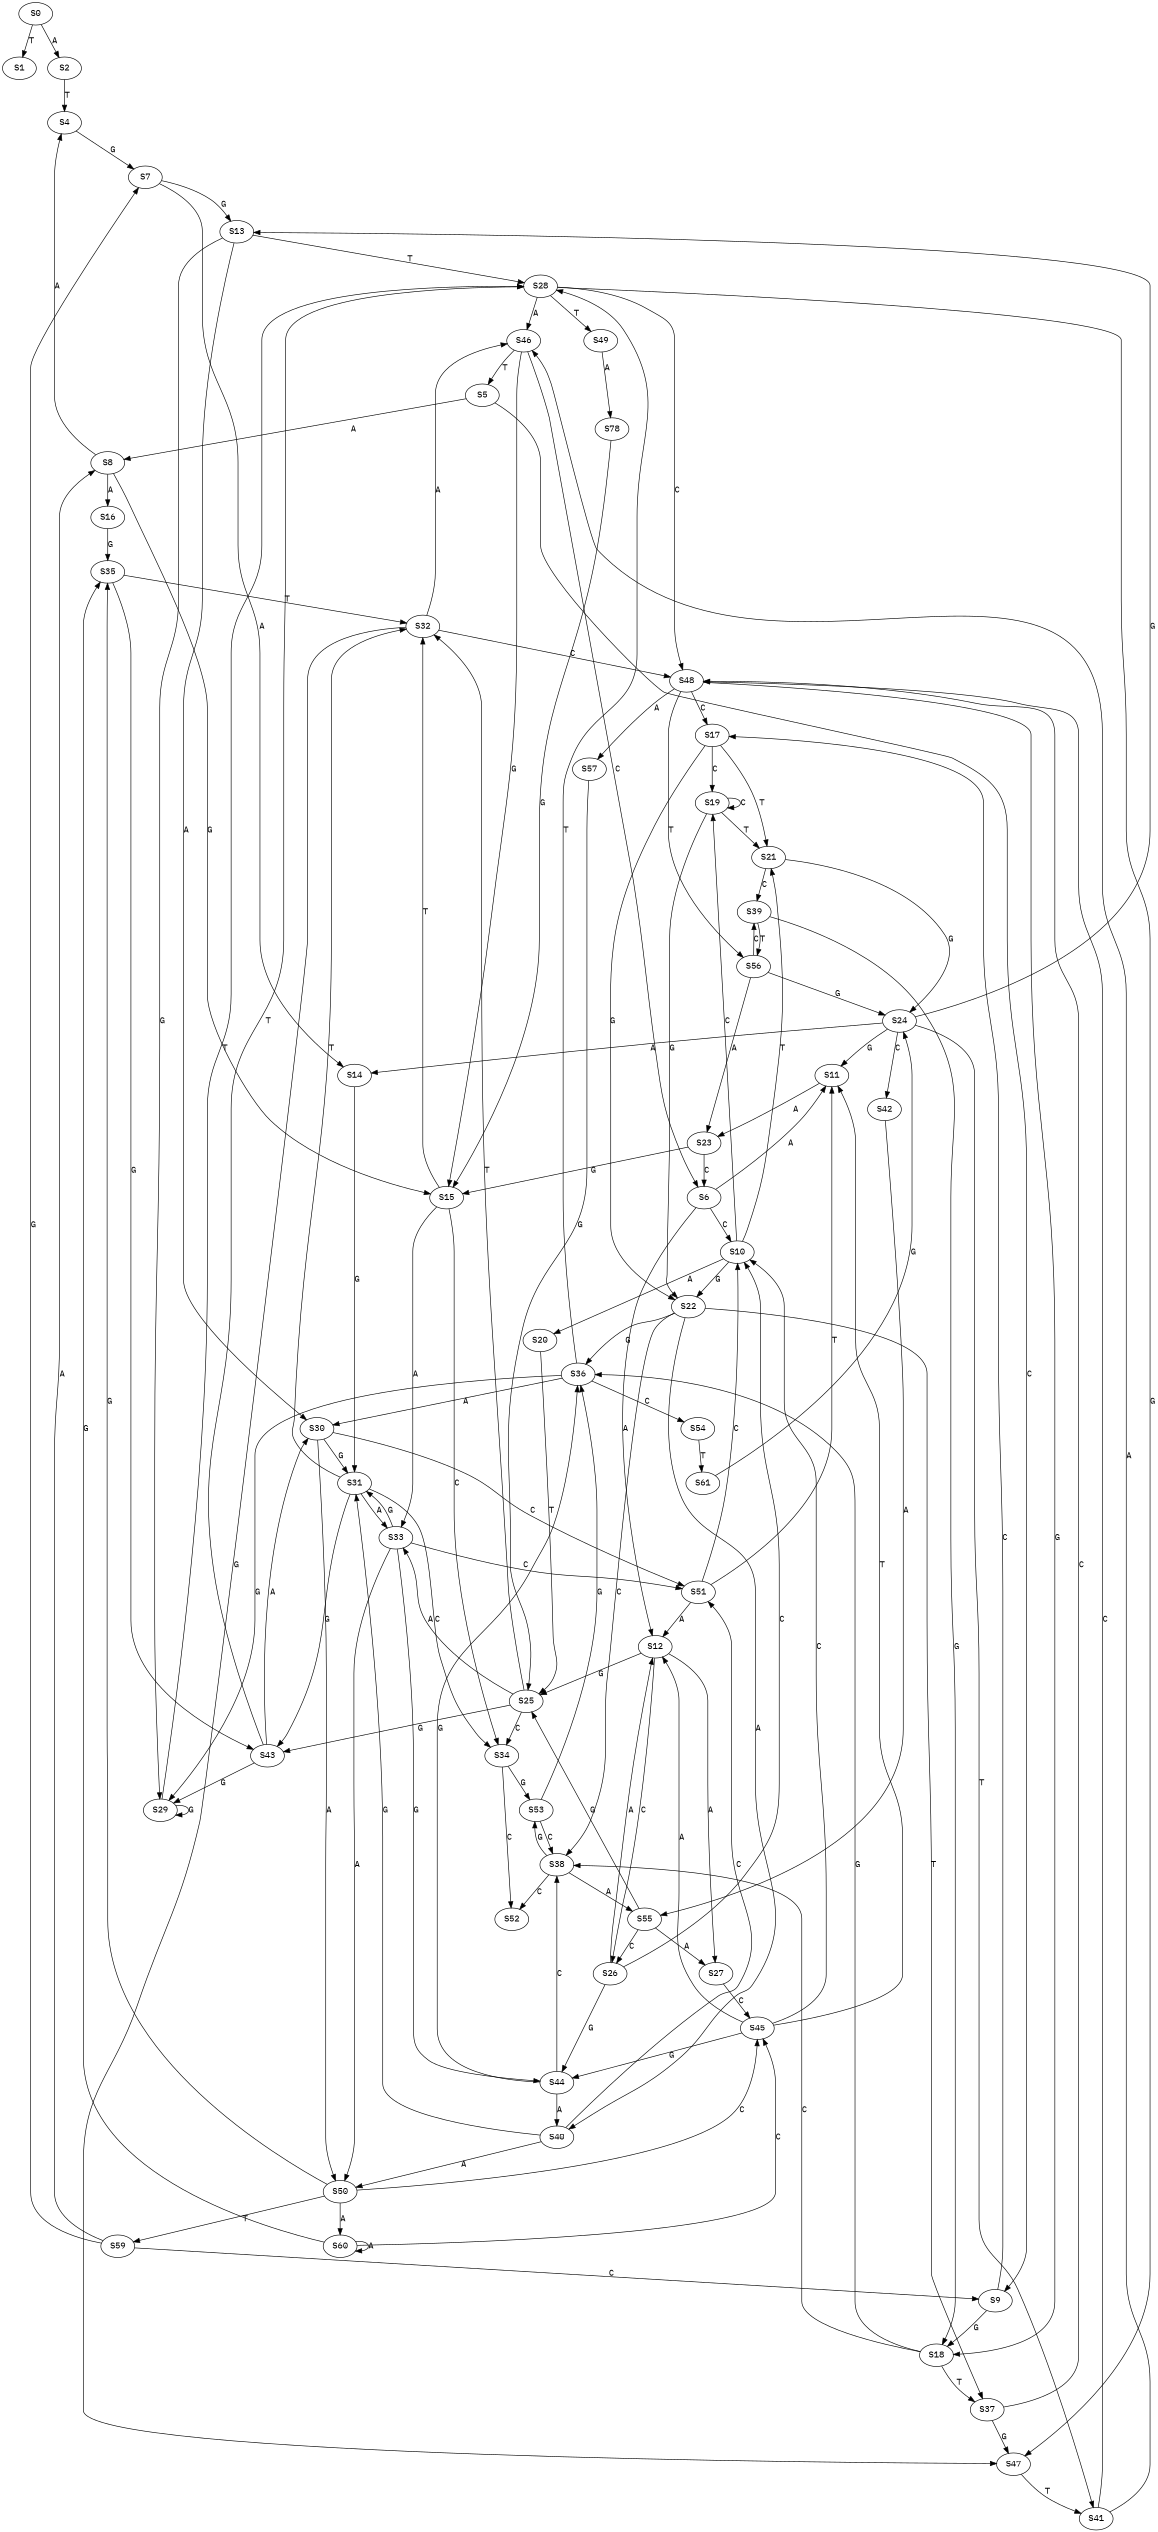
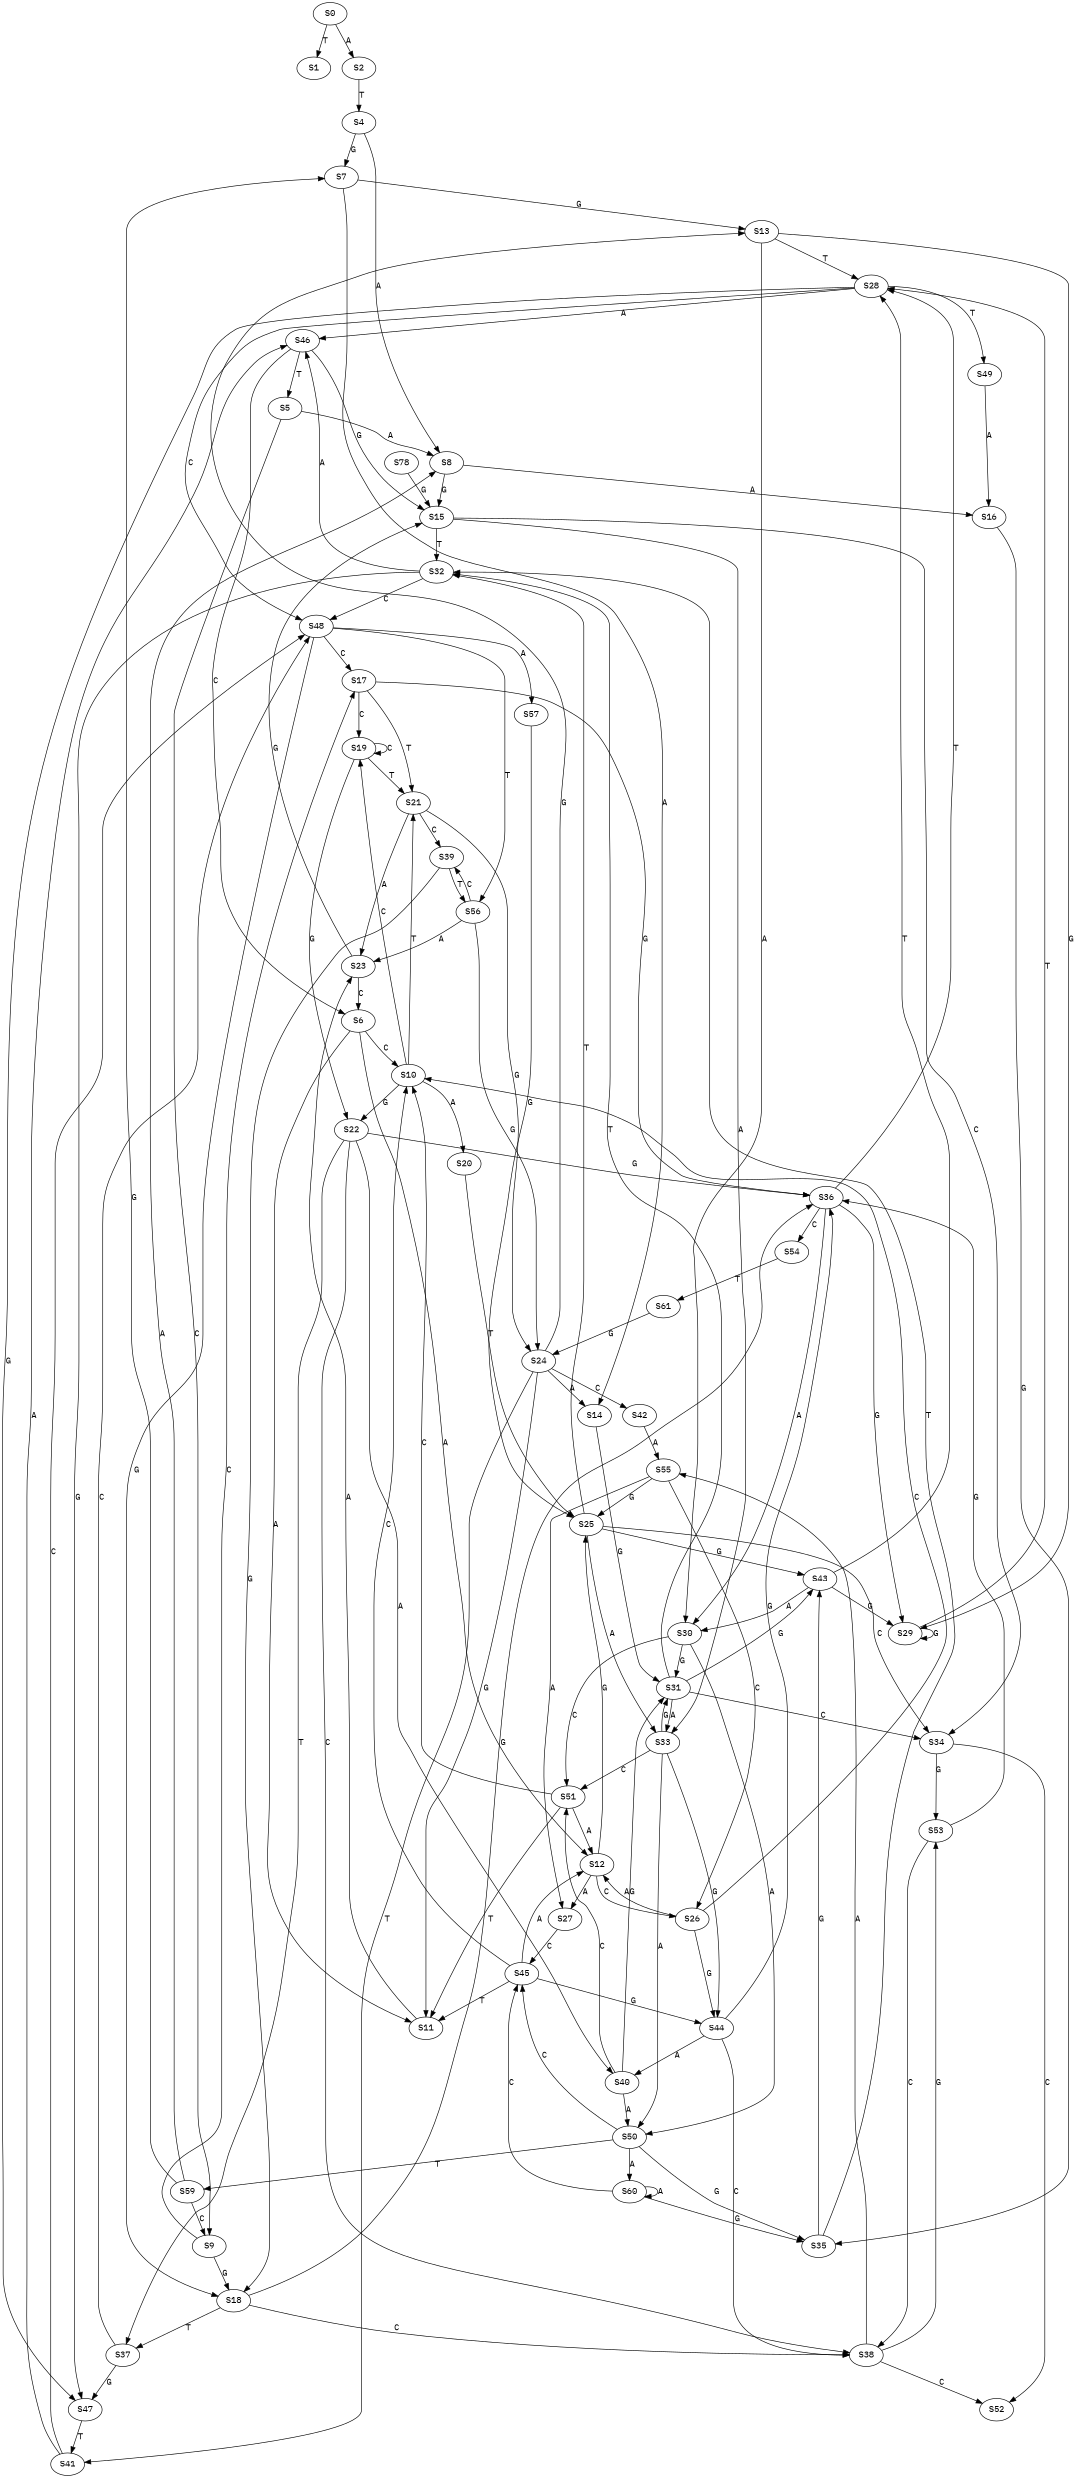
edge "S8" -> "S4": reversed
edge "S49" -> "S78": now "S49" -> "S16"
edge "S21" -> "S23": added, label "A"
edge "S17" -> "S22": now "S17" -> "S36"
